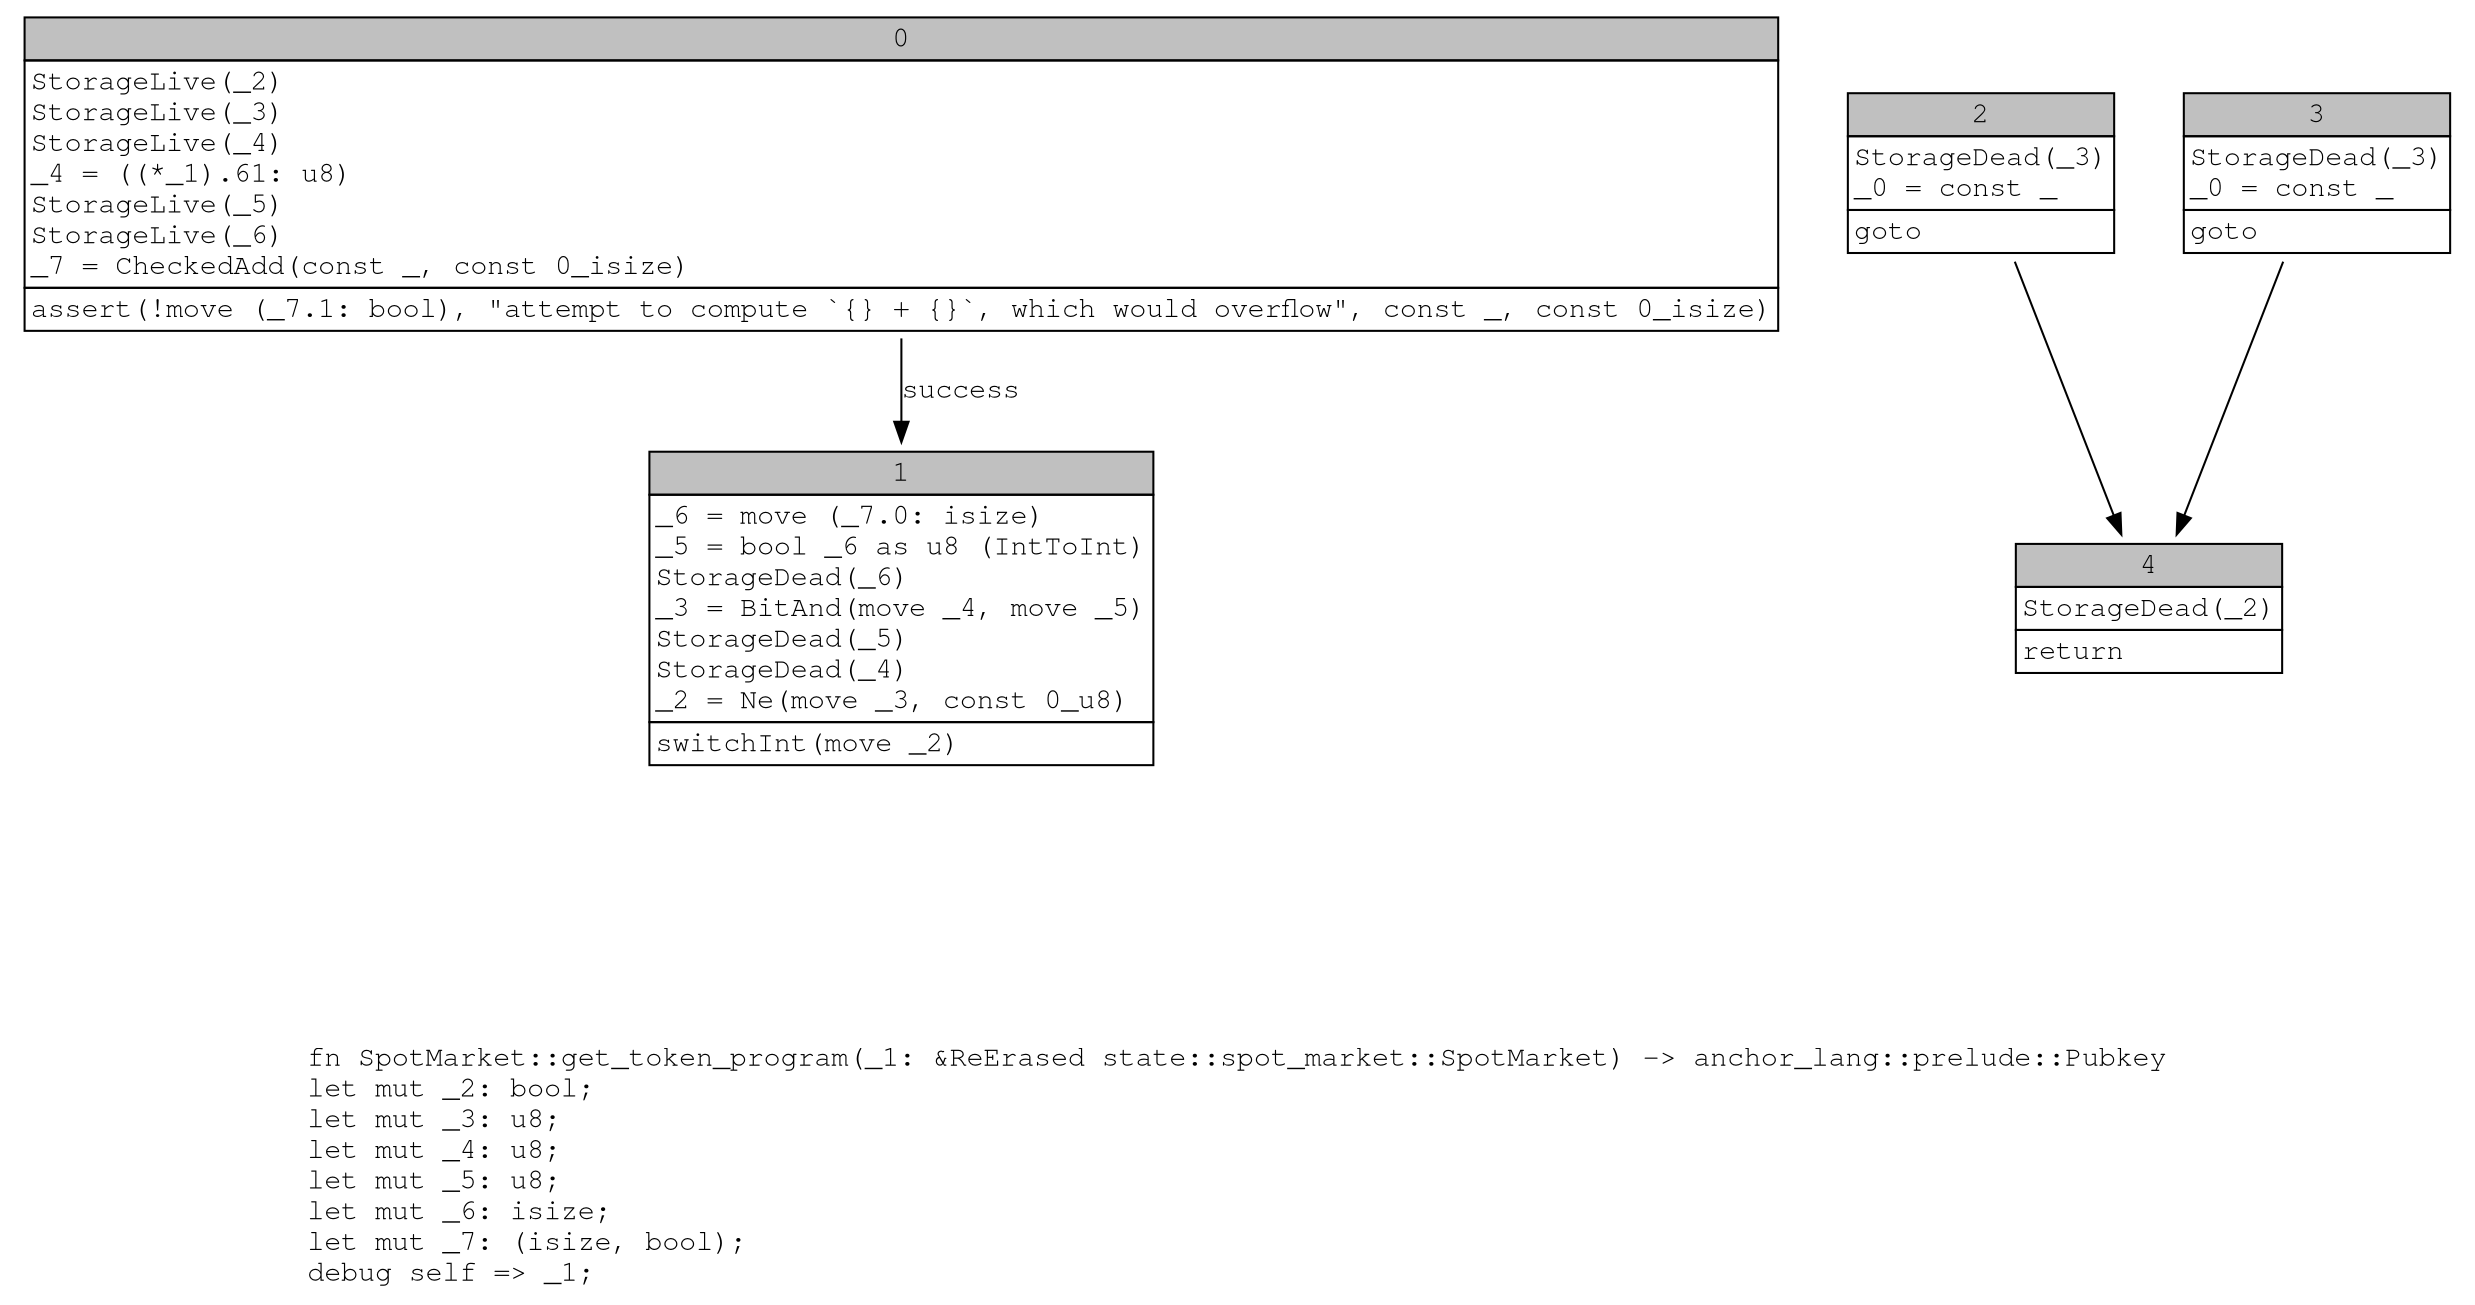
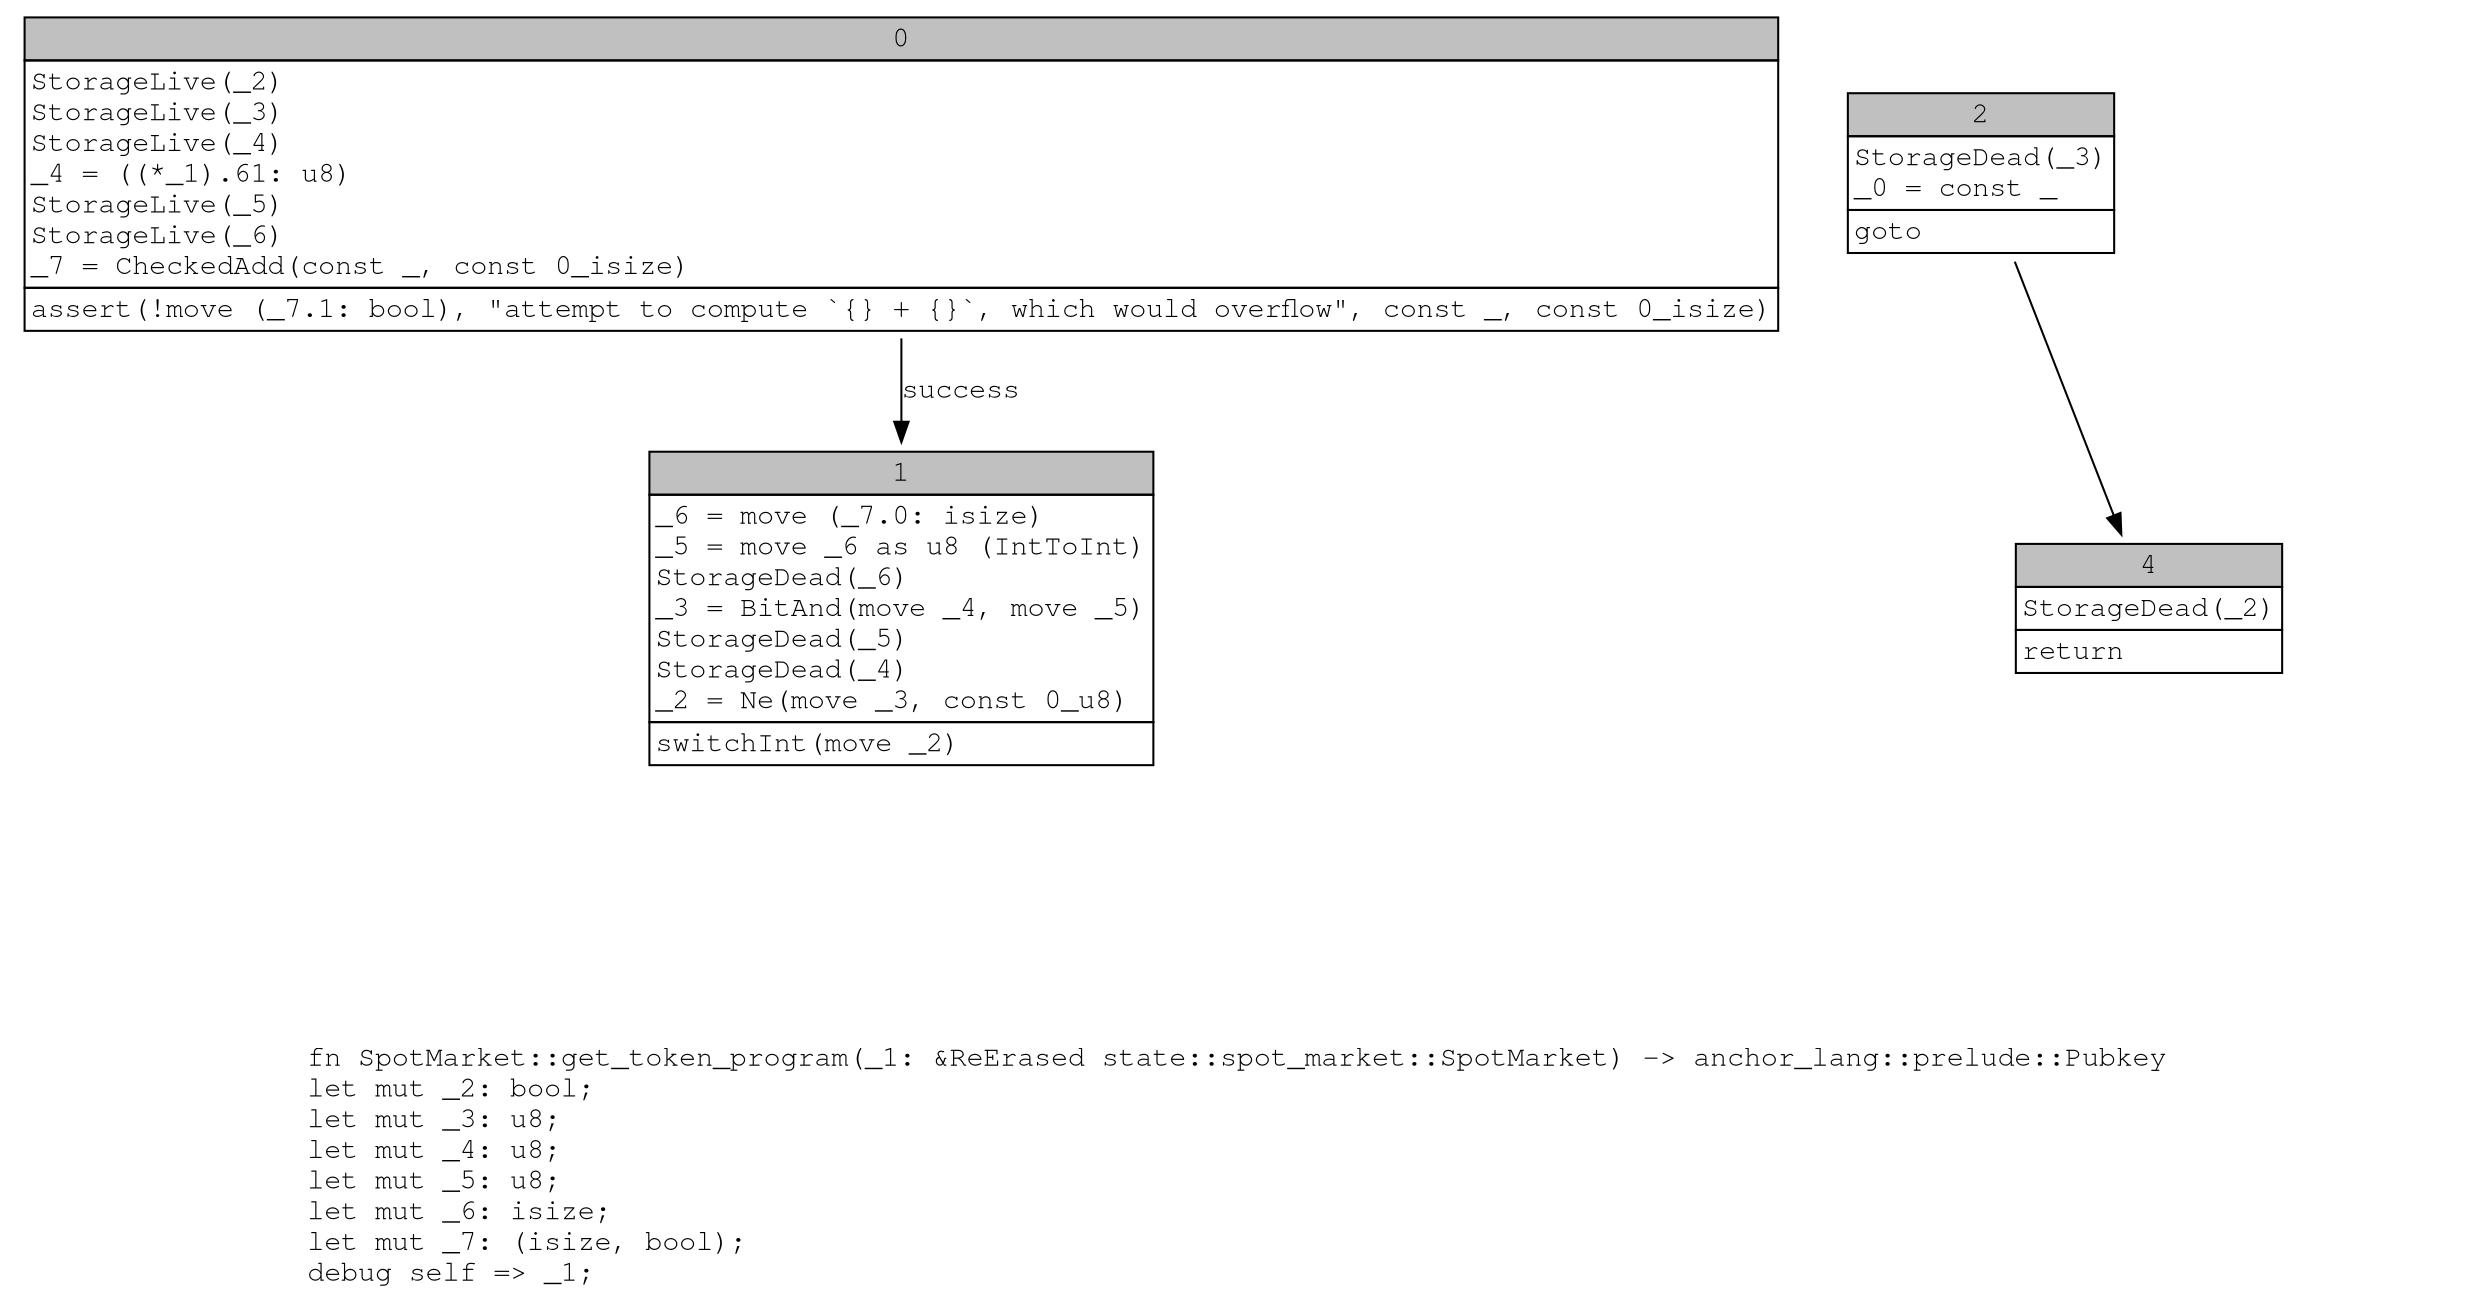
node "3": removed
node "1": text "_5 = bool _6 as u8 (IntToInt)" -> "_5 = move _6 as u8 (IntToInt)"
